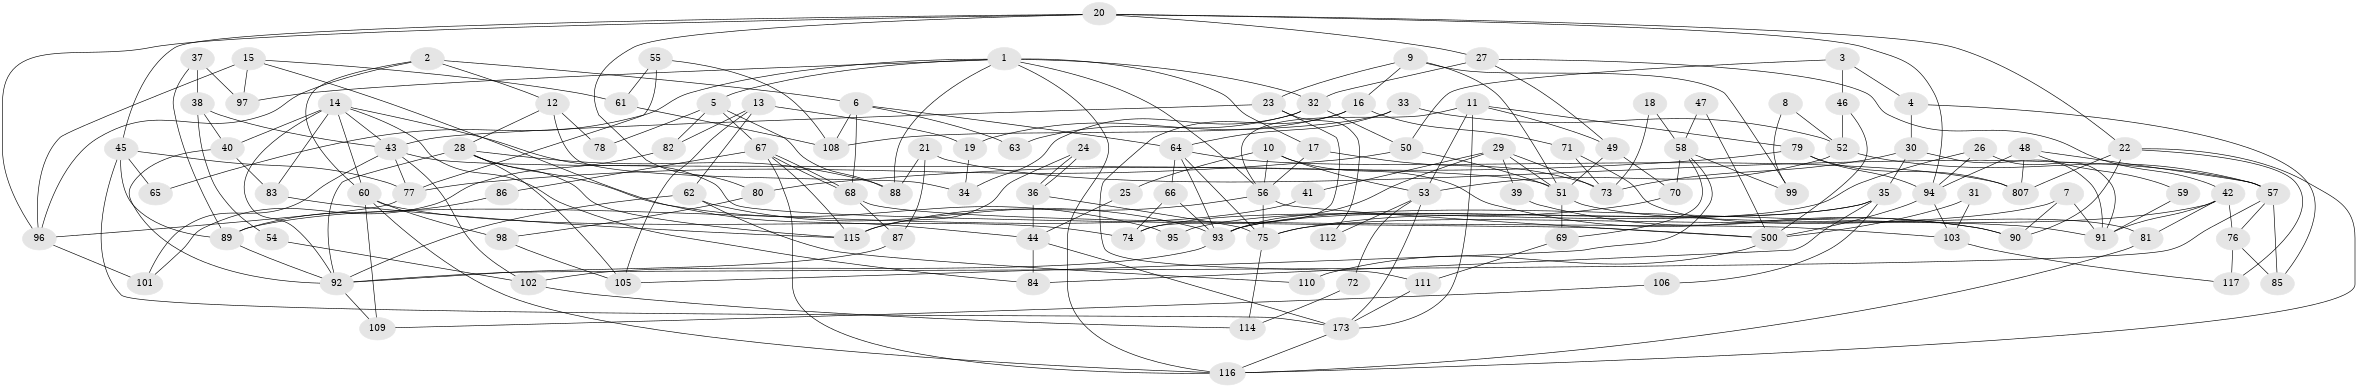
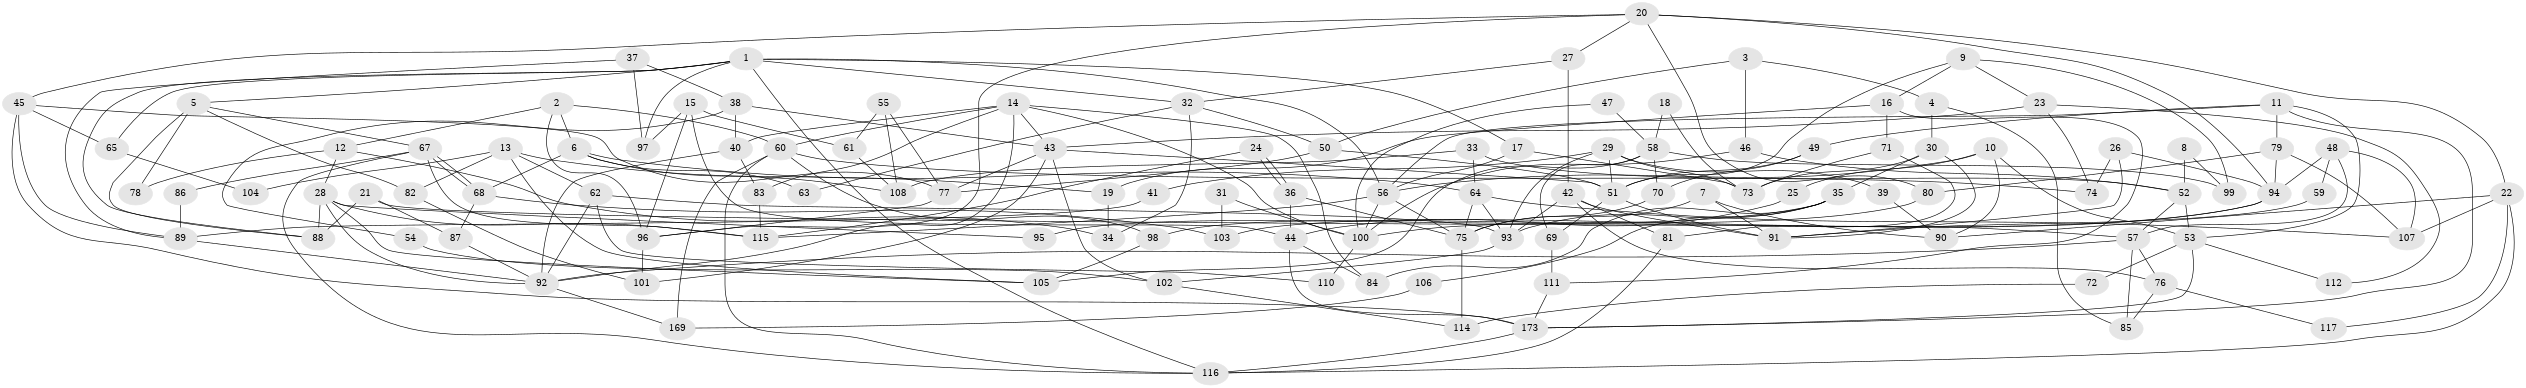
edge "27" -- "49": removed
node "104": added
node "66": removed
node "807": label "807" -> "107"
node "500": label "500" -> "100"
edge "103" -- "117": removed
node "109": label "109" -> "169"
